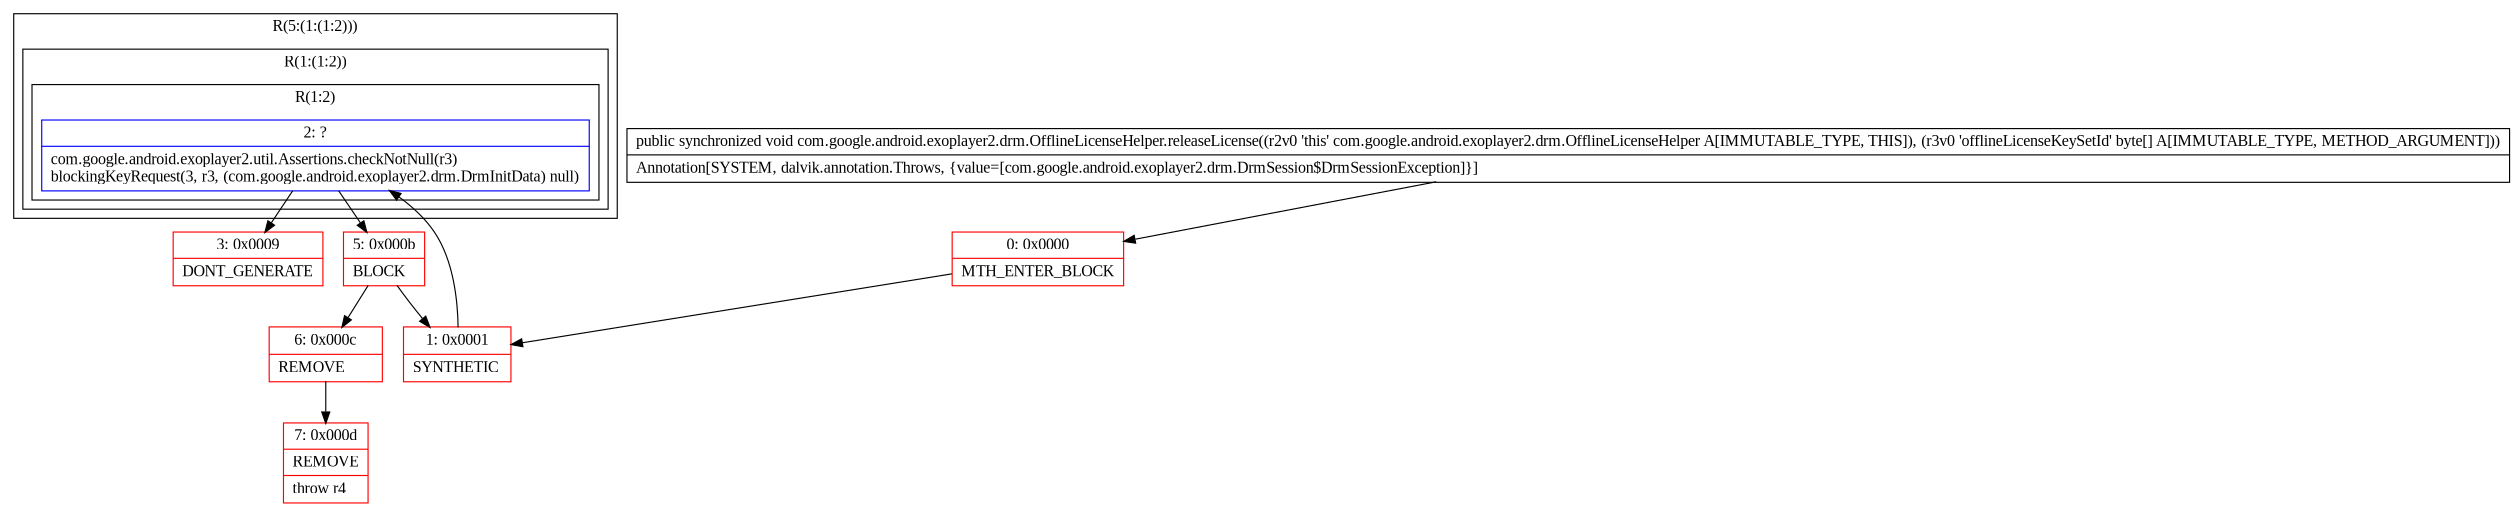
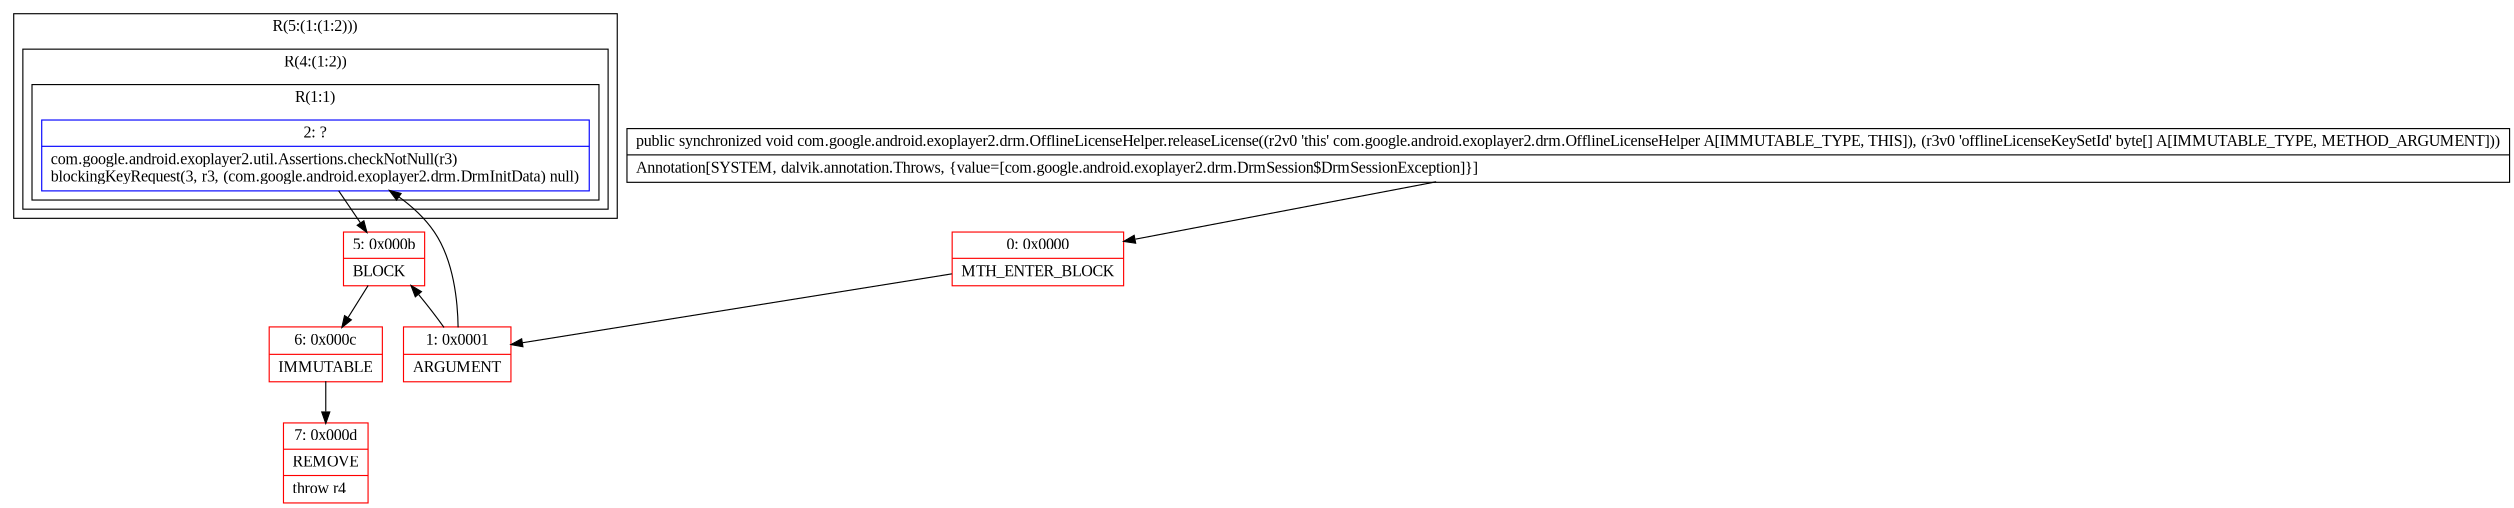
cluster "R(1:(1:2))": label "R(1:(1:2))" -> "R(4:(1:2))"
cluster "R(1:2)": label "R(1:2)" -> "R(1:1)"
node "3: 0x0009": removed
edge "5: 0x000b" -> "1: 0x0001": reversed
node "6: 0x000c": text "REMOVE" -> "IMMUTABLE"
node "1: 0x0001": text "SYNTHETIC" -> "ARGUMENT"
